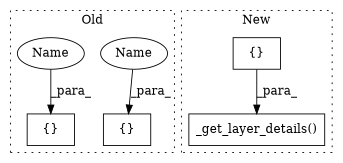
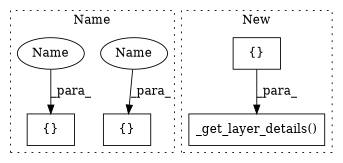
cluster "Old": label "Old" -> "Name"
